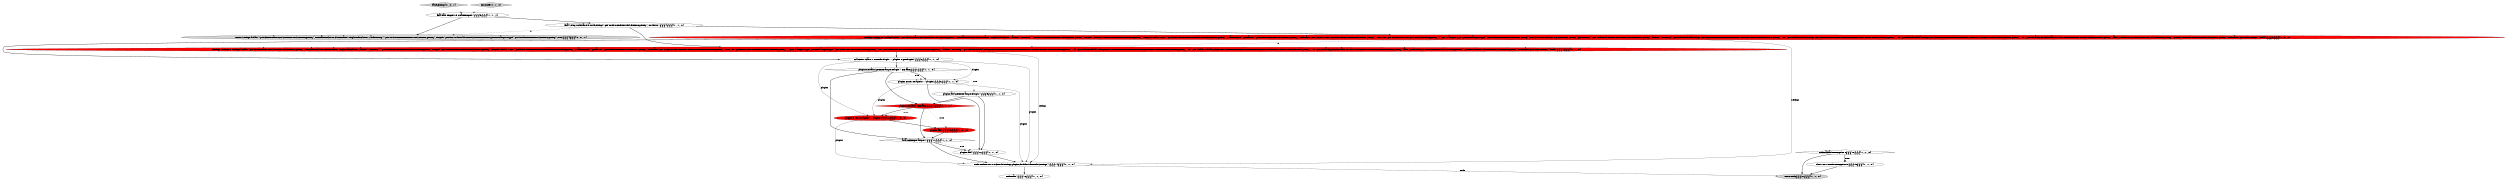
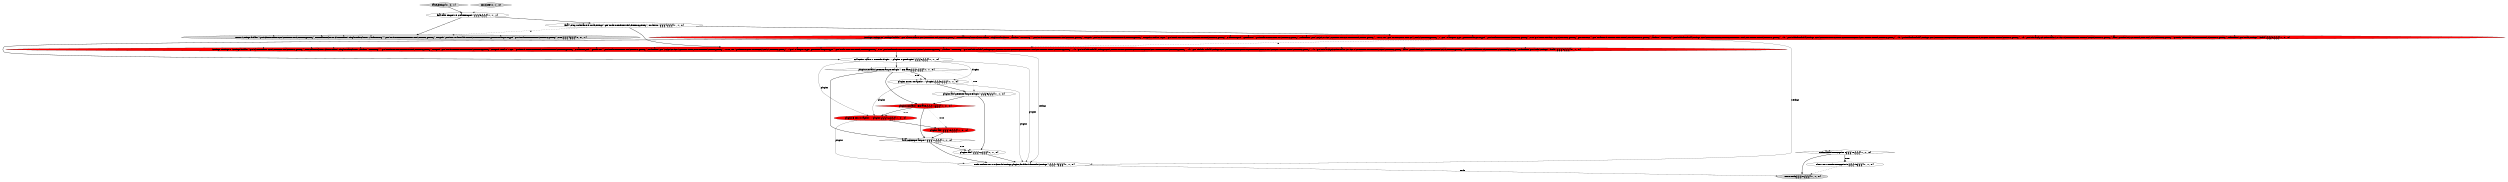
edge "baseSettings['0', '0', '1']" -> "final Path tempDir = createTempDir()@@@3@@@['1', '1', '1']": style dotted -> bold
edge "plugins = new ArrayList<>(plugins)@@@8@@@['1', '1', '0']" -> "plugins.add()@@@12@@@['1', '1', '0']": now "plugins = new ArrayList<>(plugins)@@@8@@@['1', '1', '0']" -> "plugins.add(getTestTransportPlugin())@@@9@@@['1', '1', '0']"
edge "throw new RuntimeException(e)@@@19@@@['1', '1', '0']" -> "return node@@@21@@@['1', '1', '0']": style bold -> dashed
node "node.start()@@@16@@@['1', '1', '0']": removed
